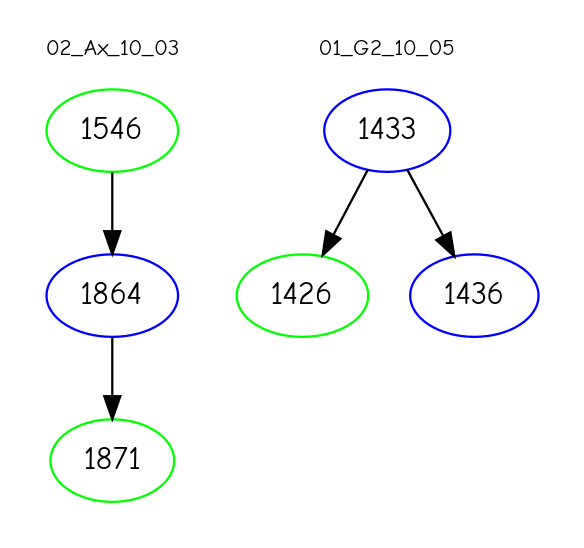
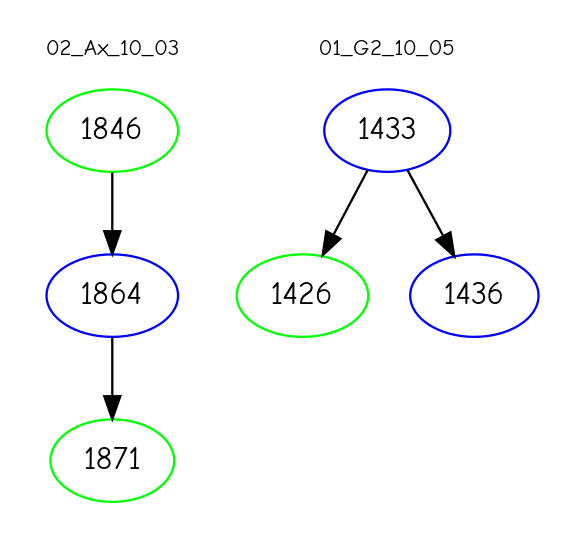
node "1546": label "1546" -> "1846"
